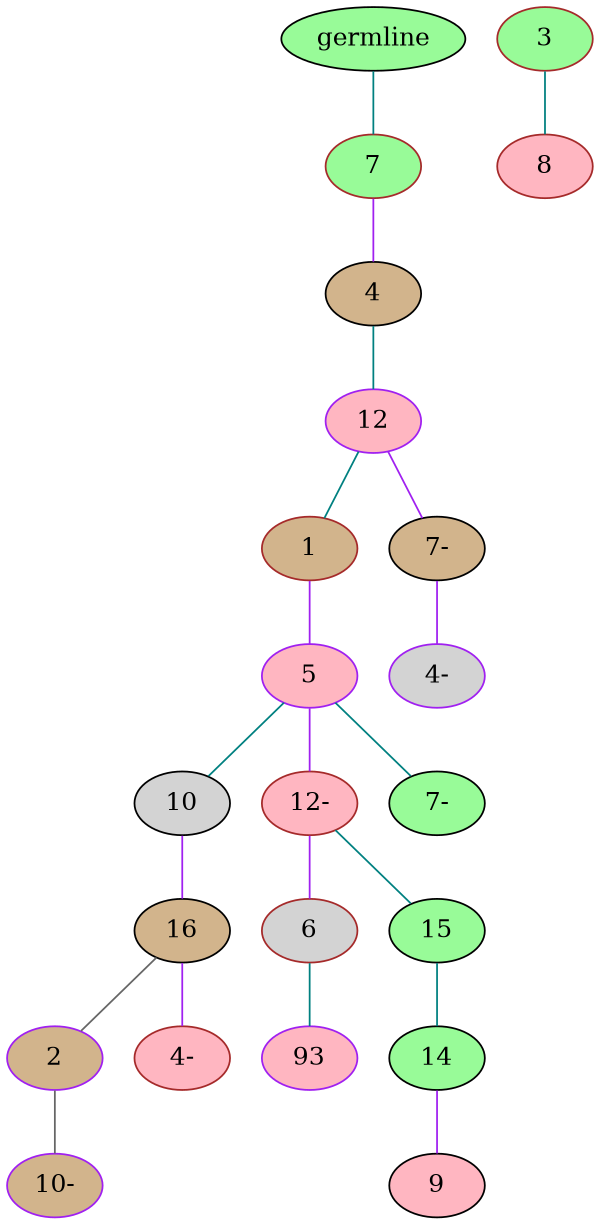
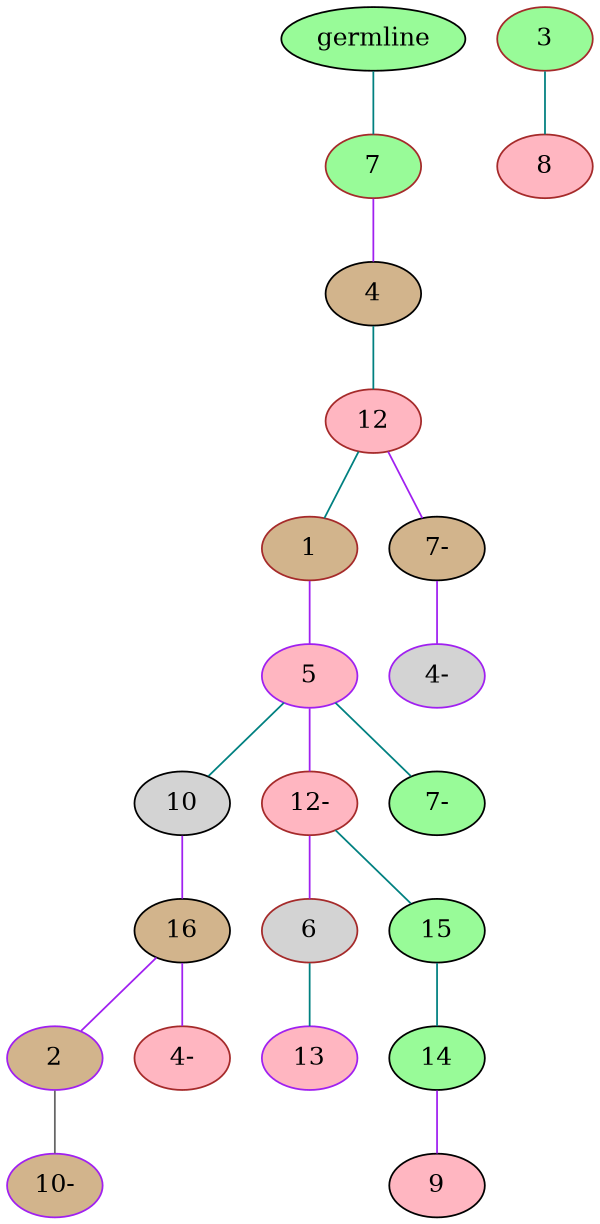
node "12": color purple -> brown
edge "16" -- "2": color gray40 -> purple
node "93": label "93" -> "13"
